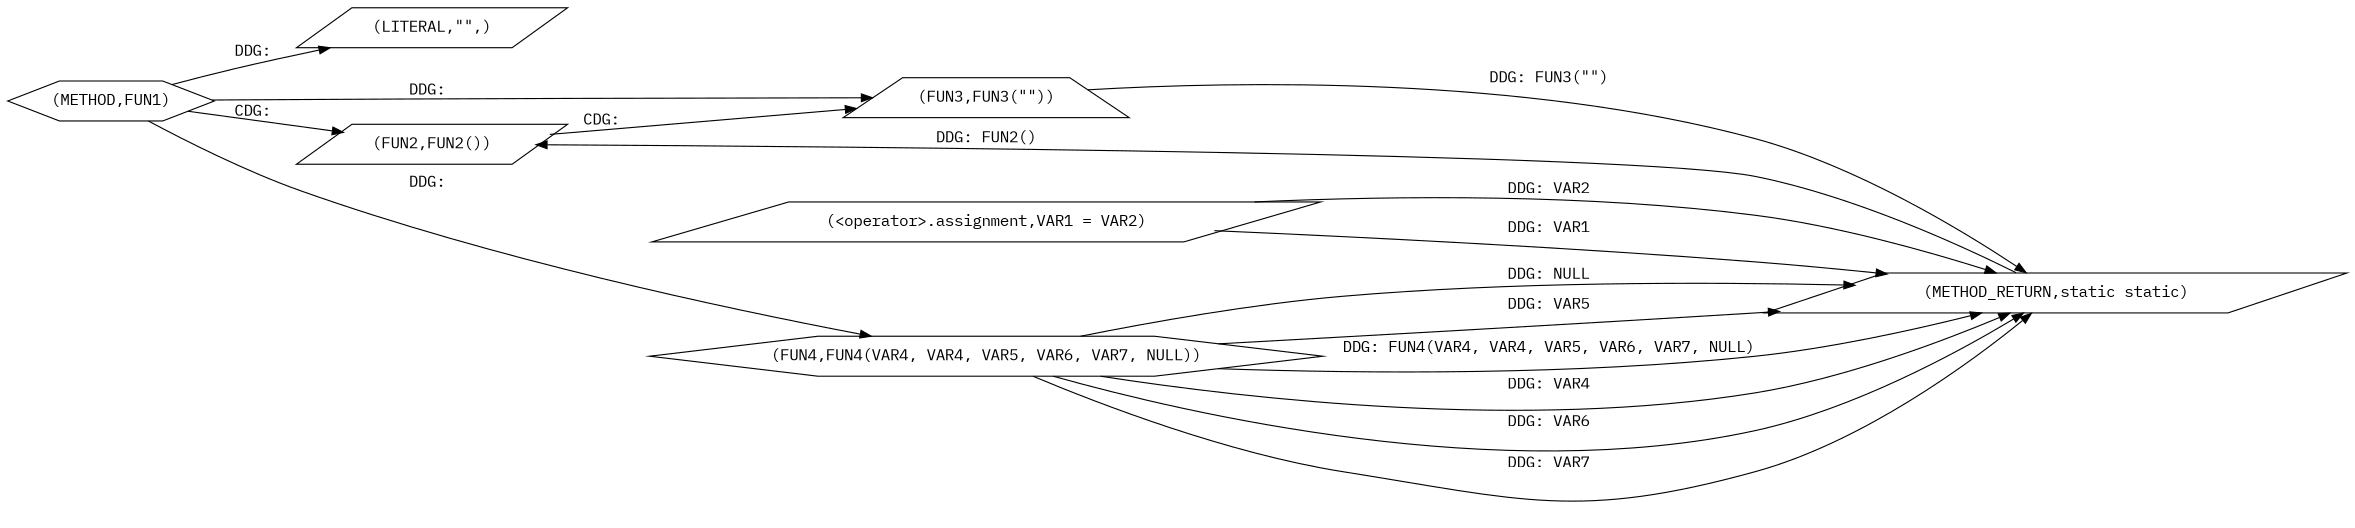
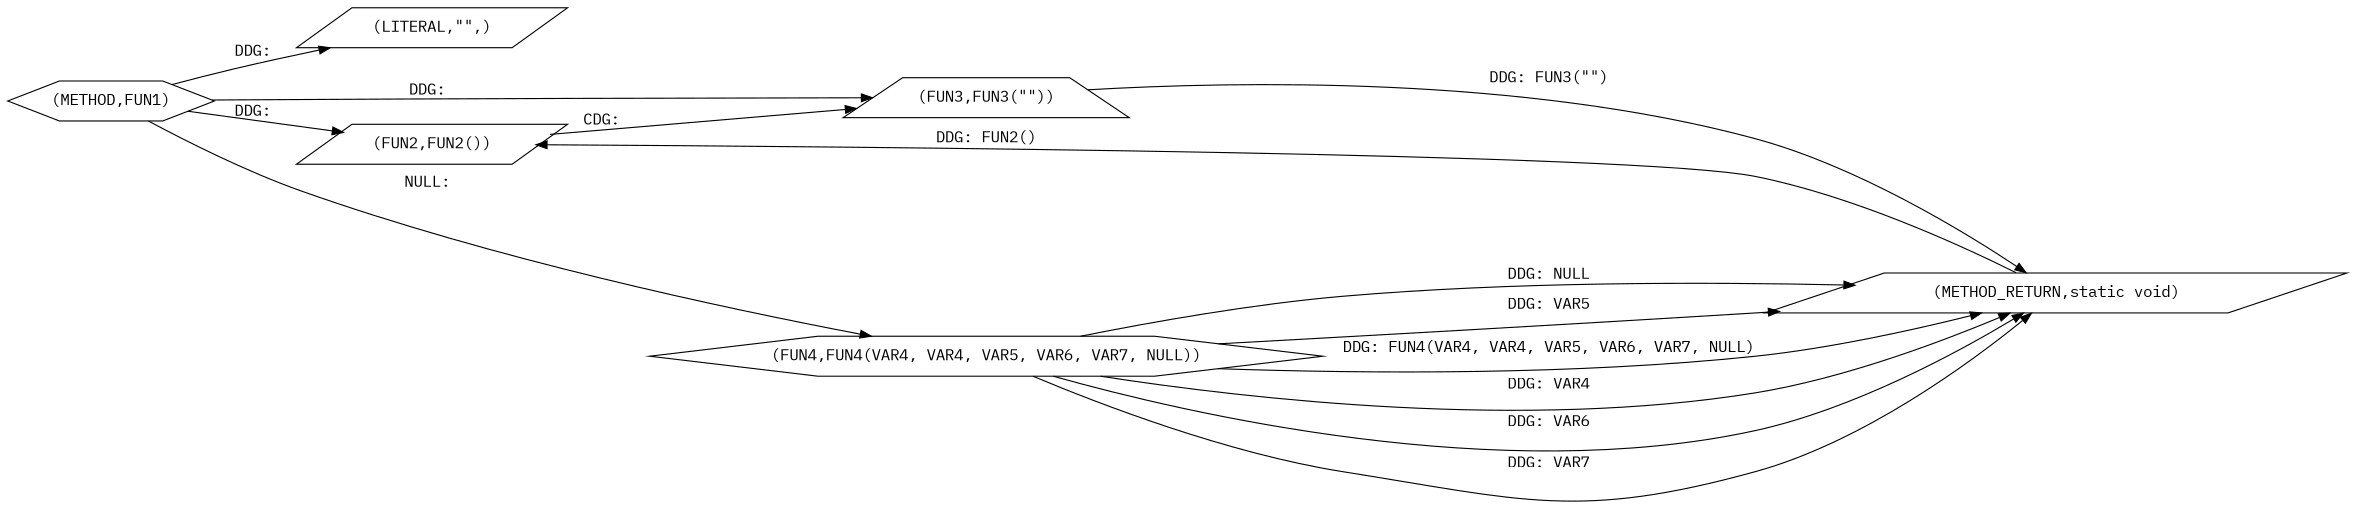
edge "(METHOD,FUN1)" -> "(FUN2,FUN2())": label "CDG: " -> "DDG: "
edge "(METHOD,FUN1)" -> "(FUN4,FUN4(VAR4, VAR4, VAR5, VAR6, VAR7, NULL))": label "DDG: " -> "NULL: "
node "(<operator>.assignment,VAR1 = VAR2)": removed
node "(METHOD_RETURN,static static)": label "(METHOD_RETURN,static static)" -> "(METHOD_RETURN,static void)"
